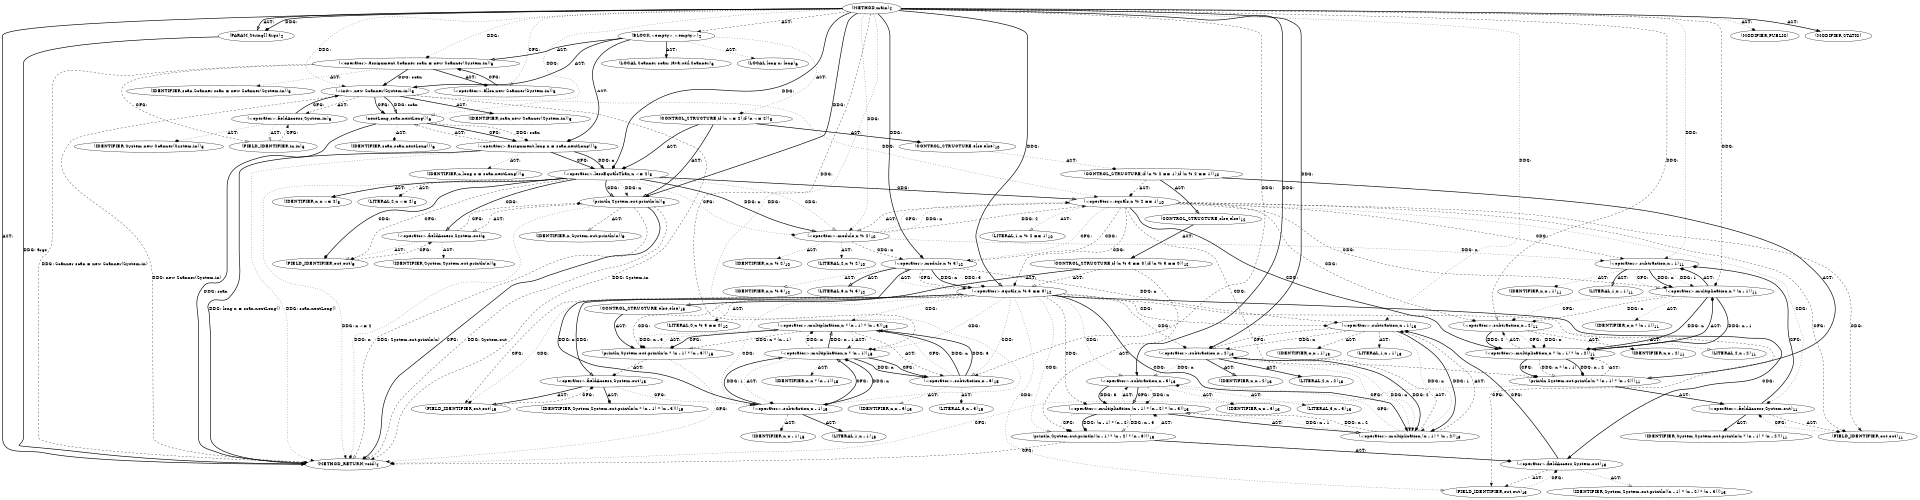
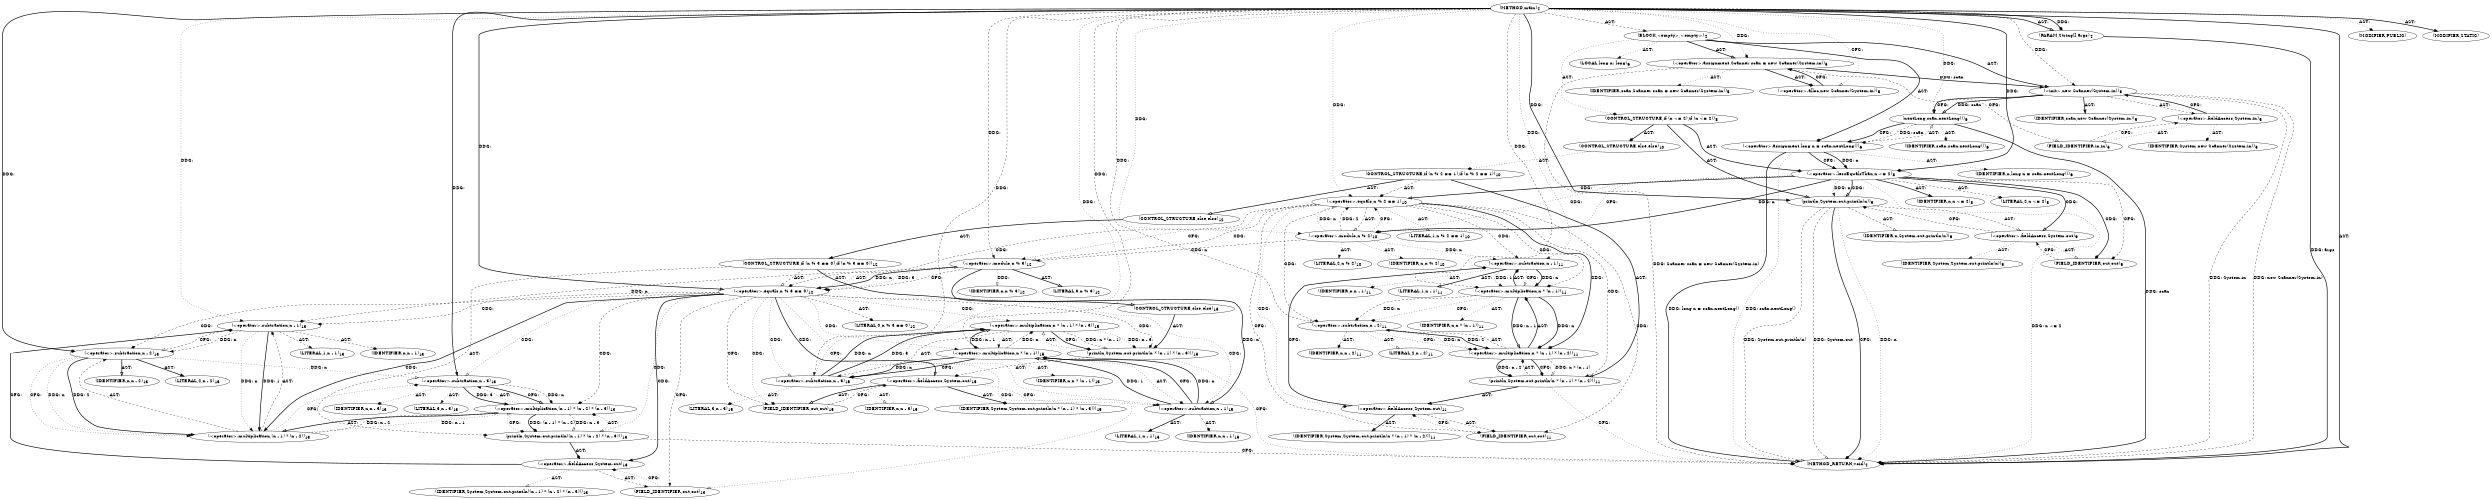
edge "(METHOD,main)" -> "(<init>,new Scanner(System.in))": style dotted -> dashed
node "(LOCAL,Scanner scan: java.util.Scanner)": removed
edge "(<init>,new Scanner(System.in))" -> "(<operator>.equals,n % 2 == 1)": now "(METHOD,main)" -> "(<operator>.equals,n % 2 == 1)"
edge "(METHOD,main)" -> "(<operator>.modulo,n % 3)": style bold -> dashed
edge "(<operator>.modulo,n % 3)" -> "(IDENTIFIER,n,n % 3)": label "AST: " -> "DDG: "
